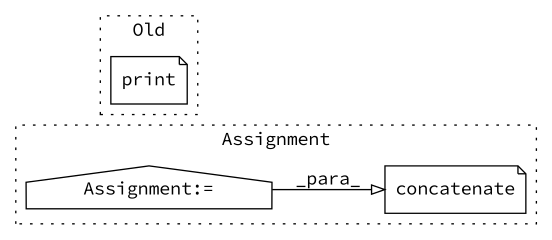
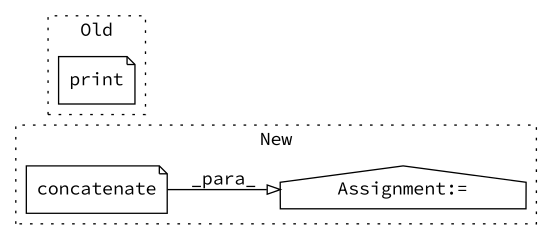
cluster "Assignment": label "Assignment" -> "New"
edge "Assignment:=" -> "concatenate": reversed
